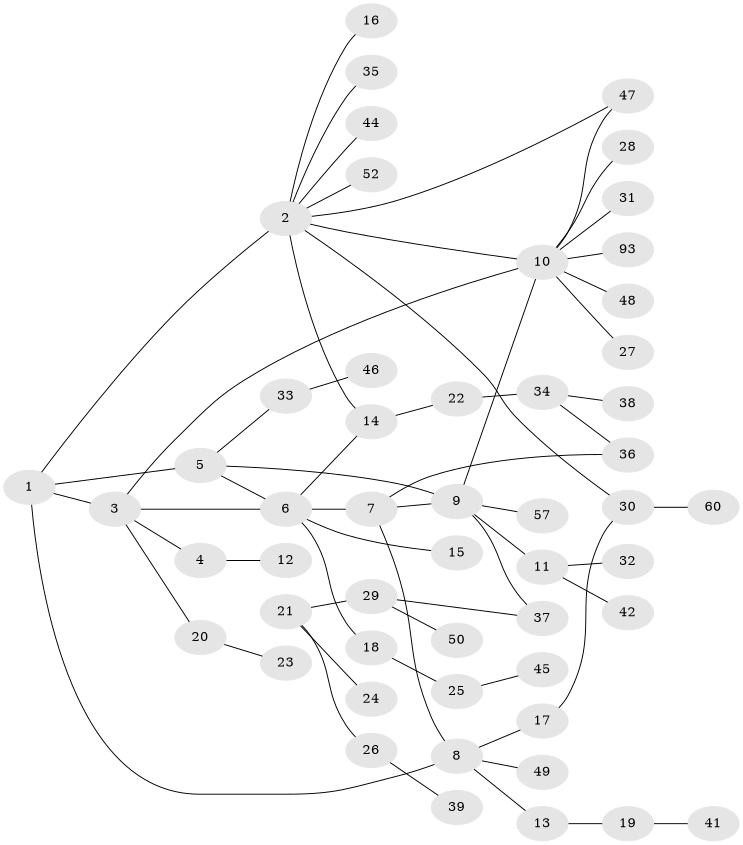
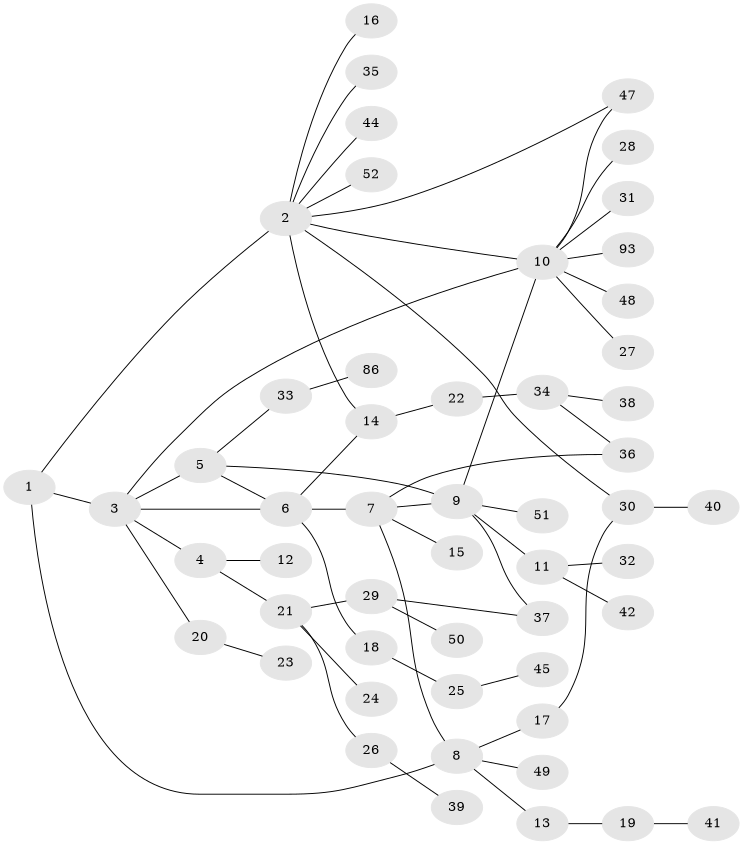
node "46": label "46" -> "86"
edge "5" -- "1": now "5" -- "3"
node "60": label "60" -> "40"
node "57": label "57" -> "51"
edge "6" -- "15": now "7" -- "15"
edge "4" -- "21": added
